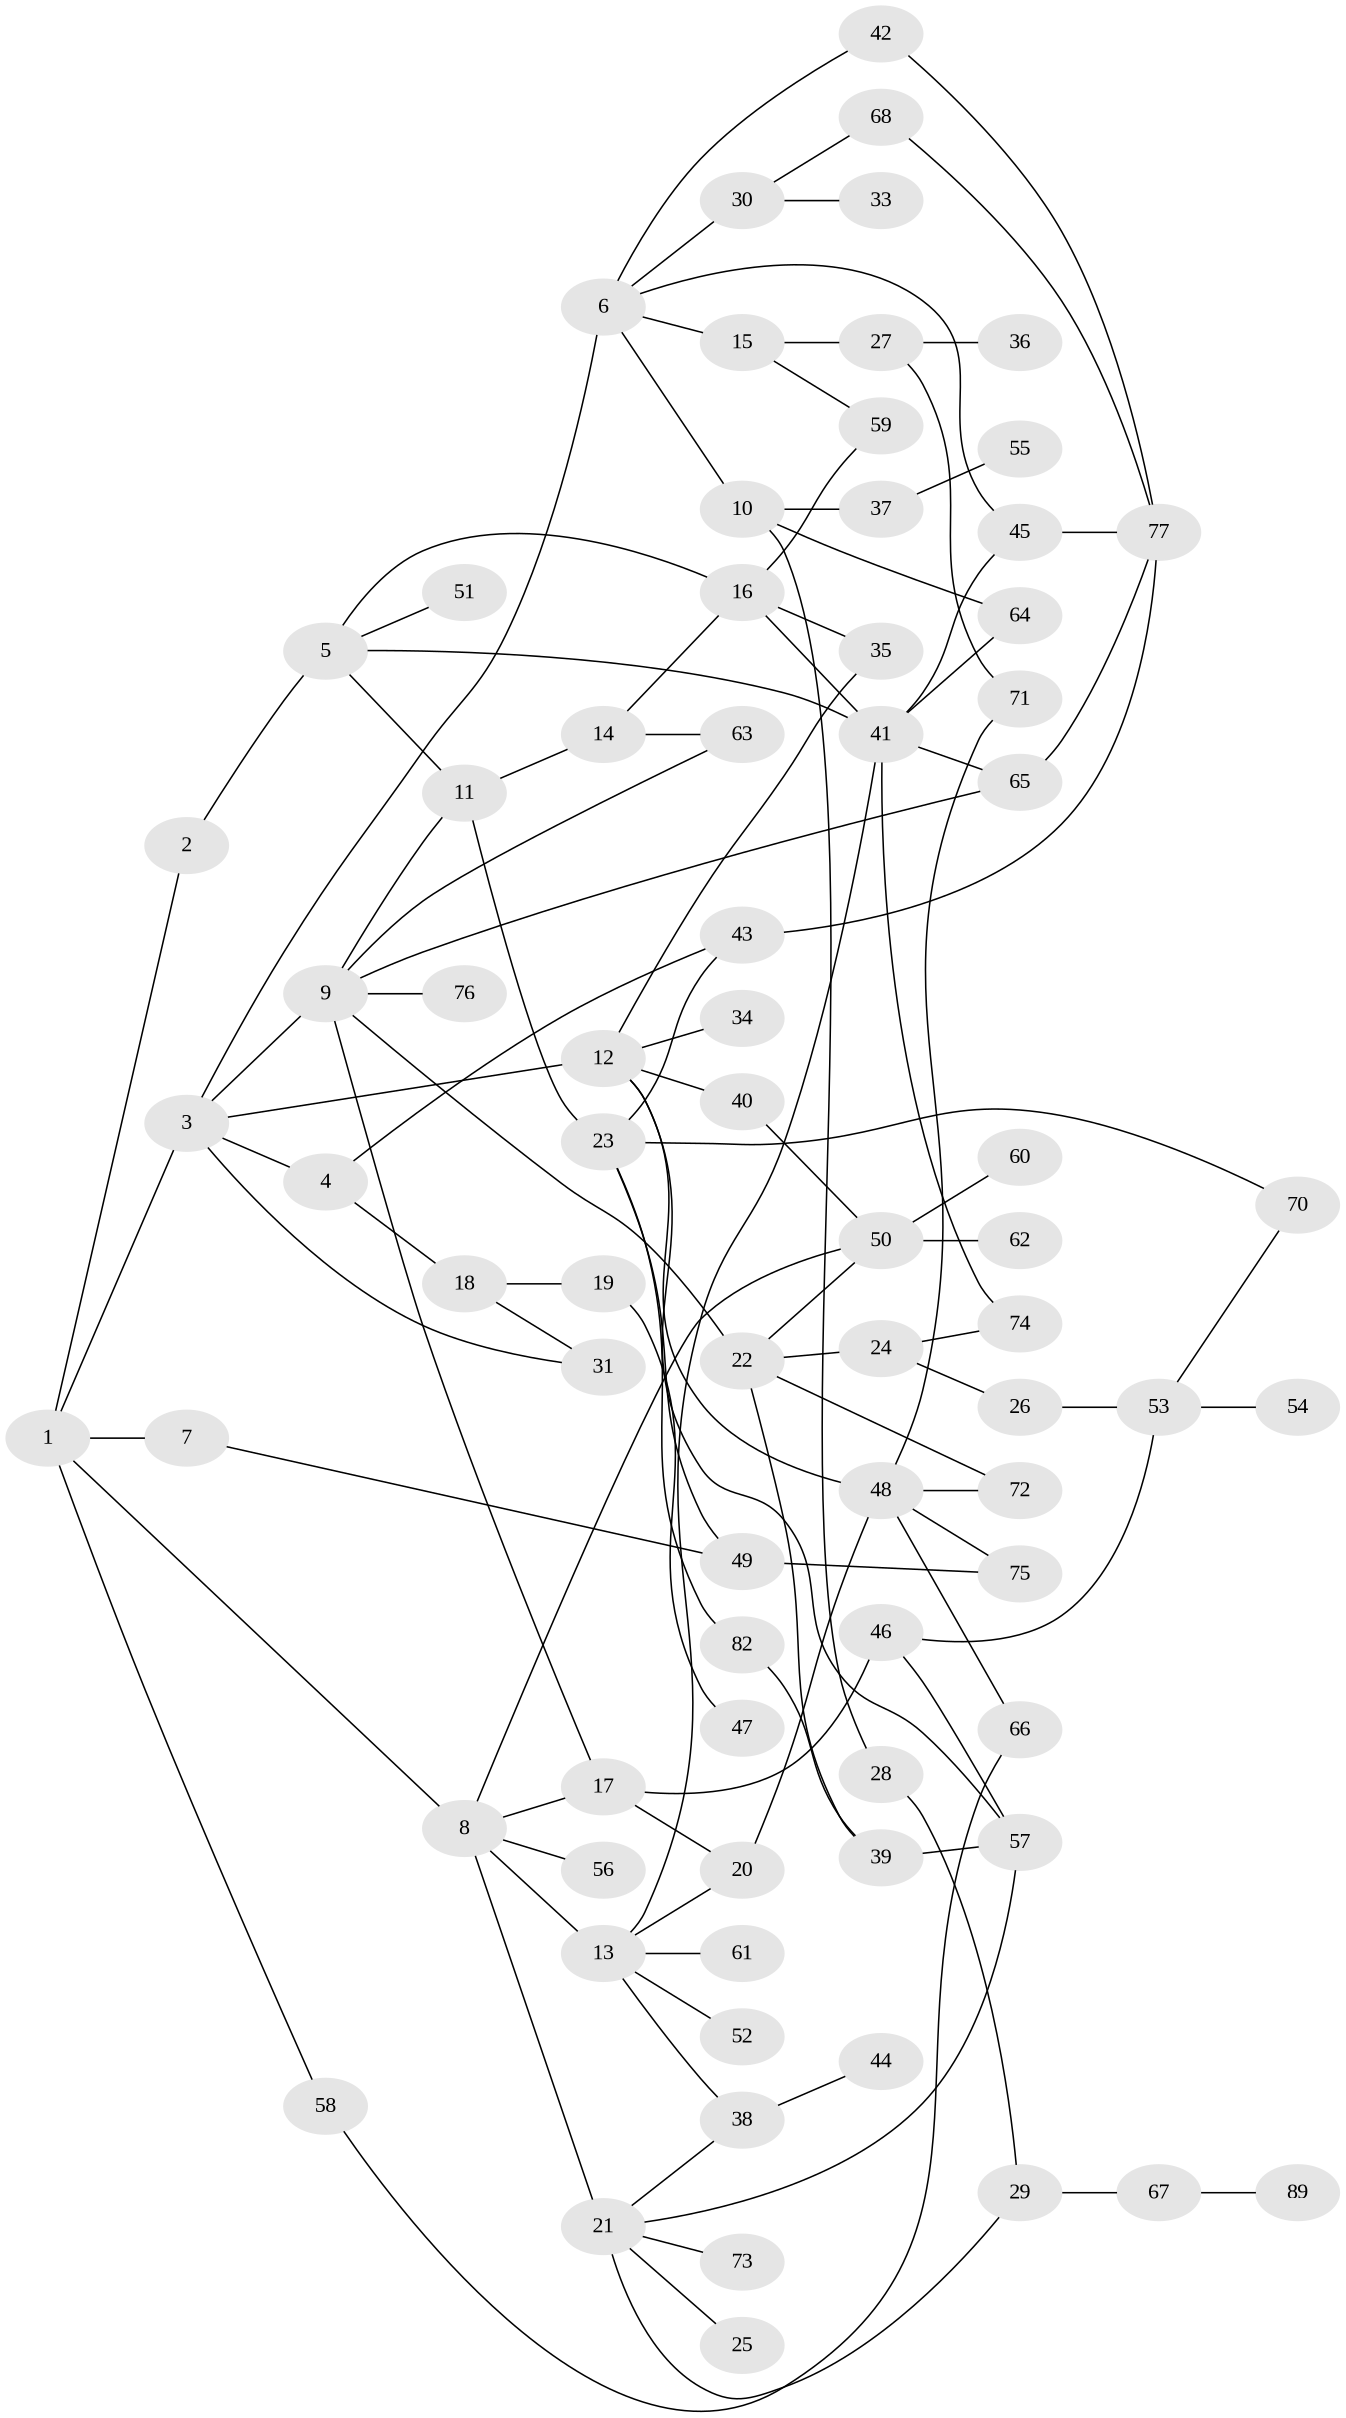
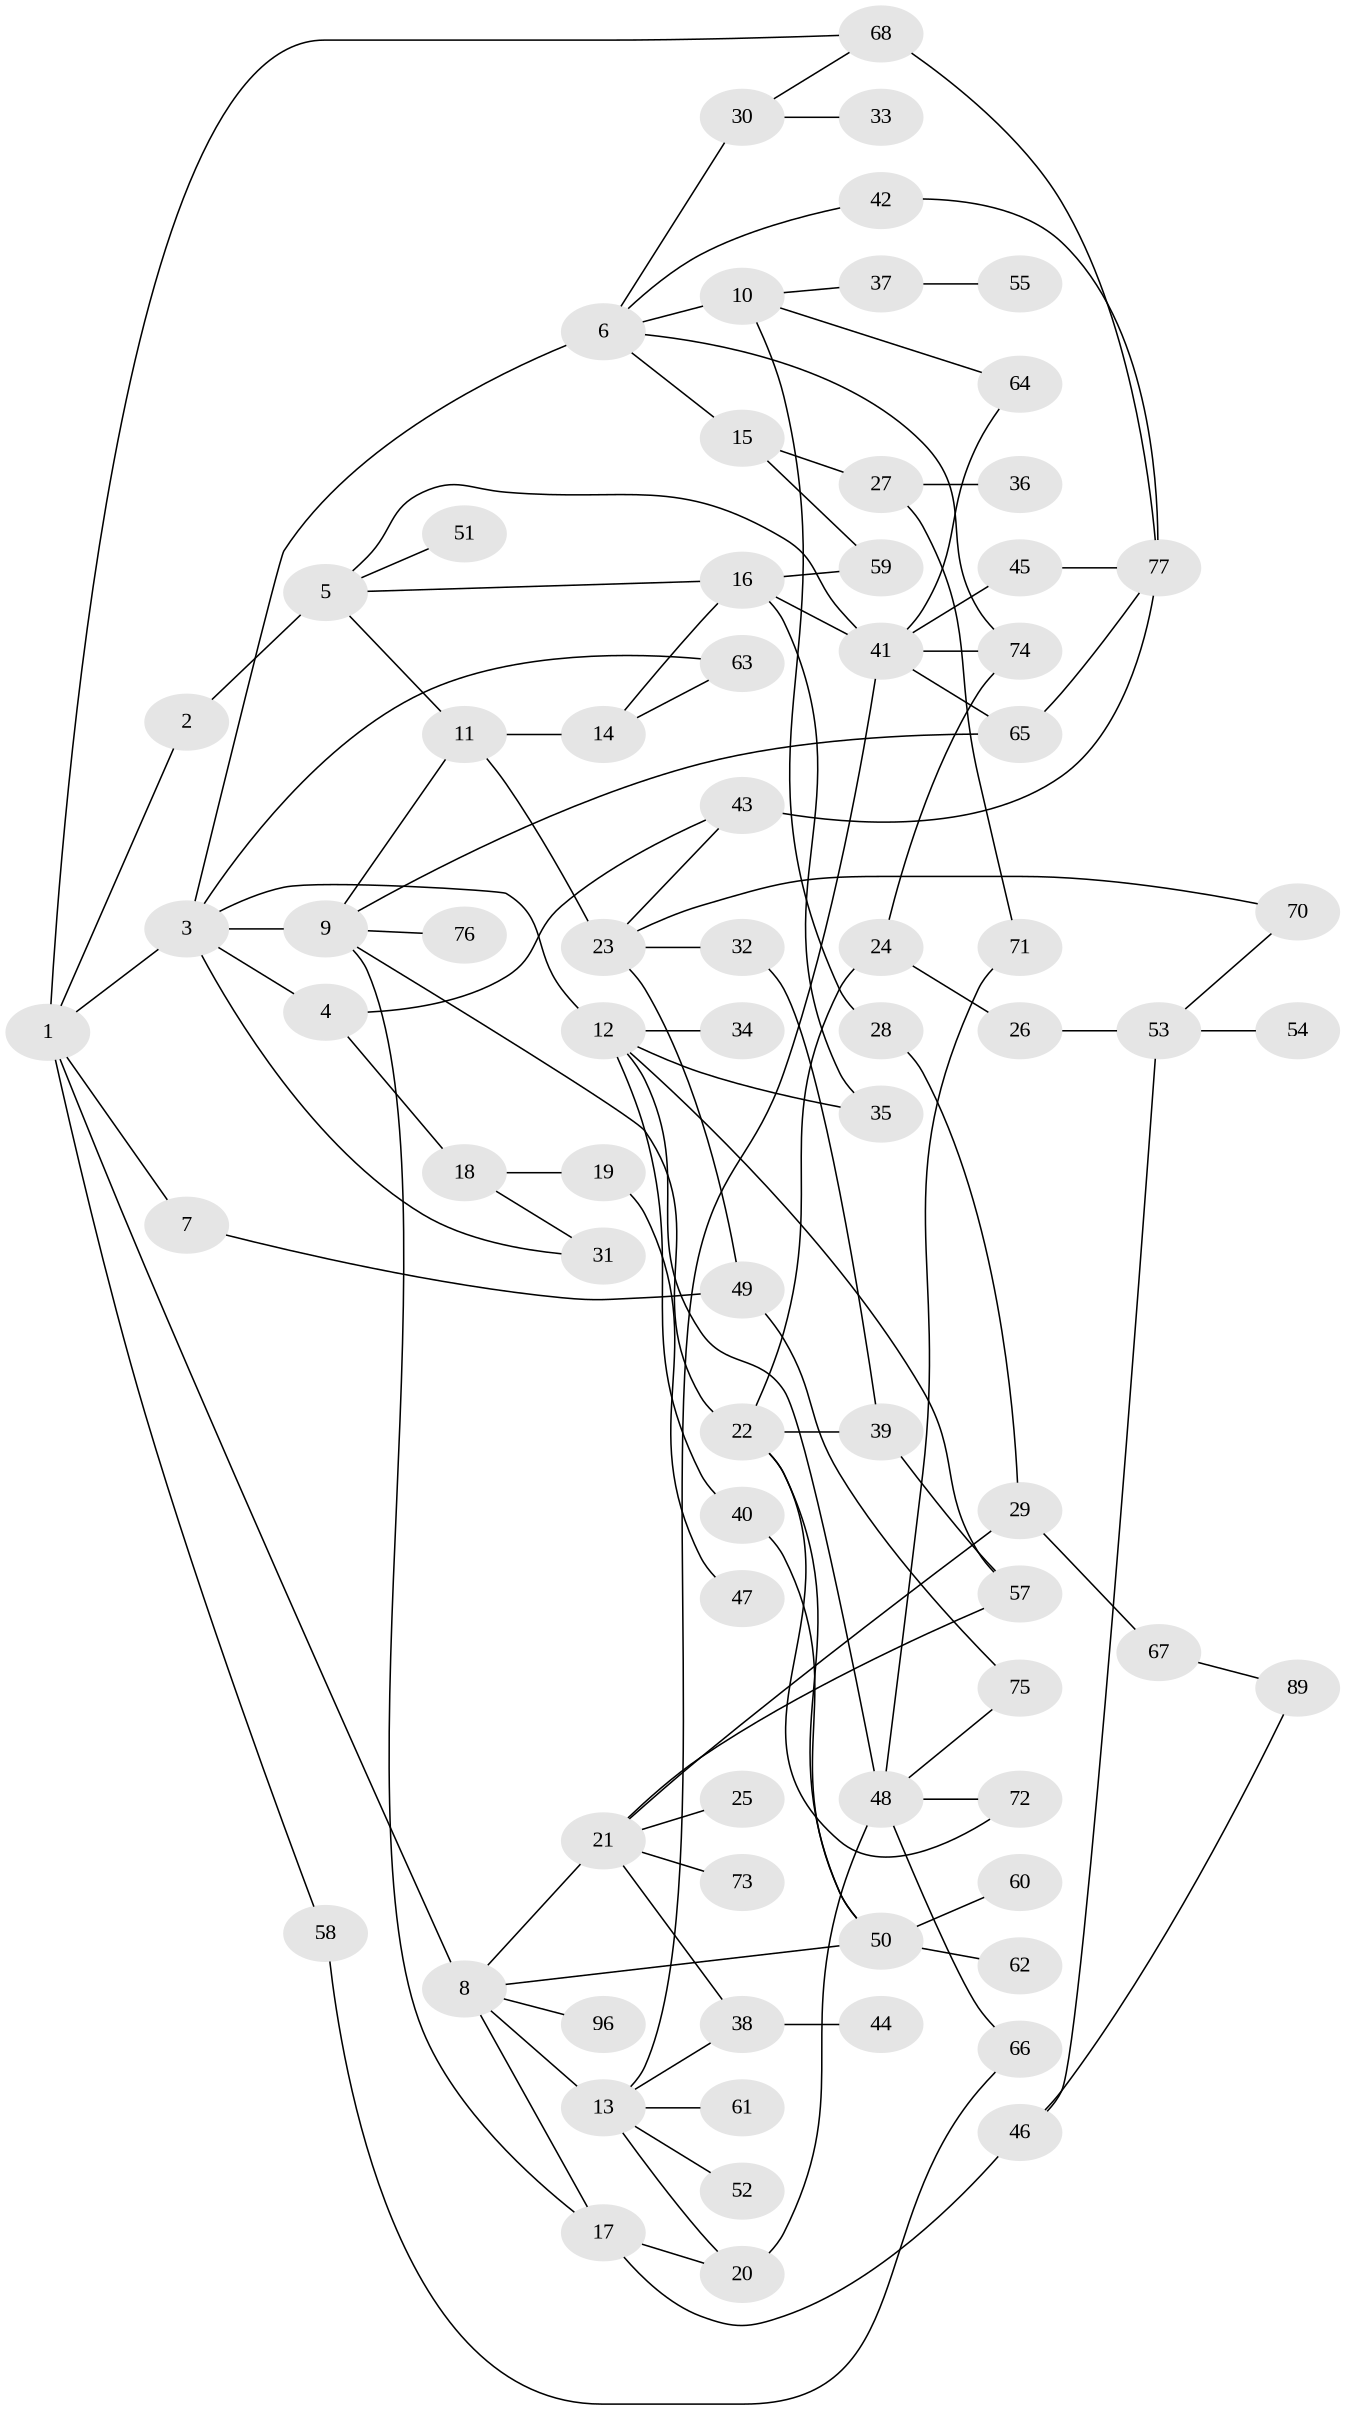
edge "68" -- "1": added
edge "6" -- "45": now "6" -- "74"
edge "63" -- "9": now "63" -- "3"
node "82": label "82" -> "32"
edge "46" -- "57": now "46" -- "89"
node "56": label "56" -> "96"
